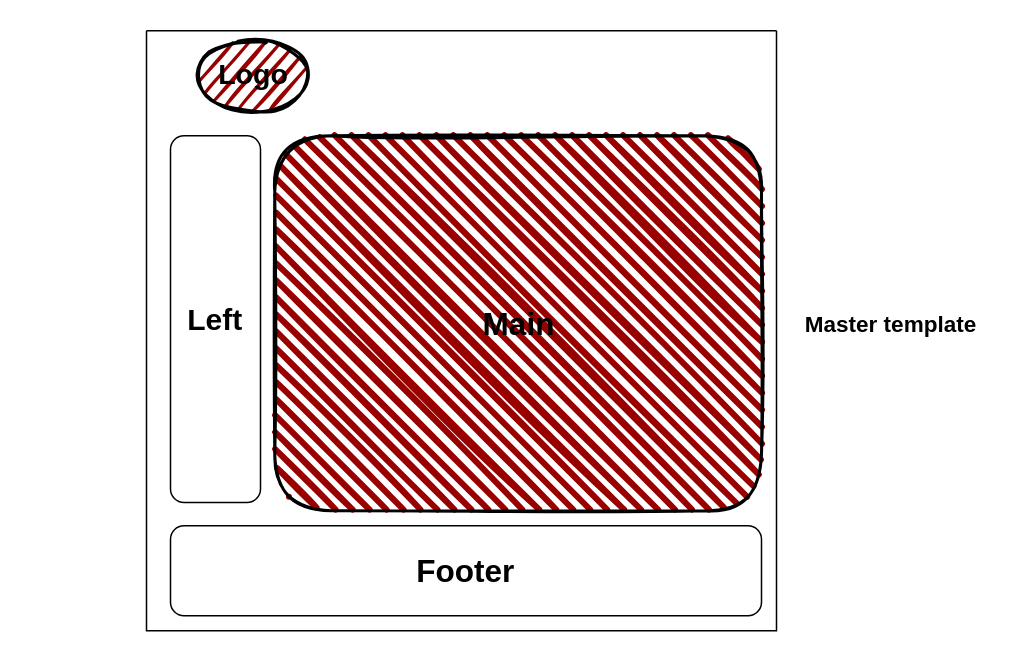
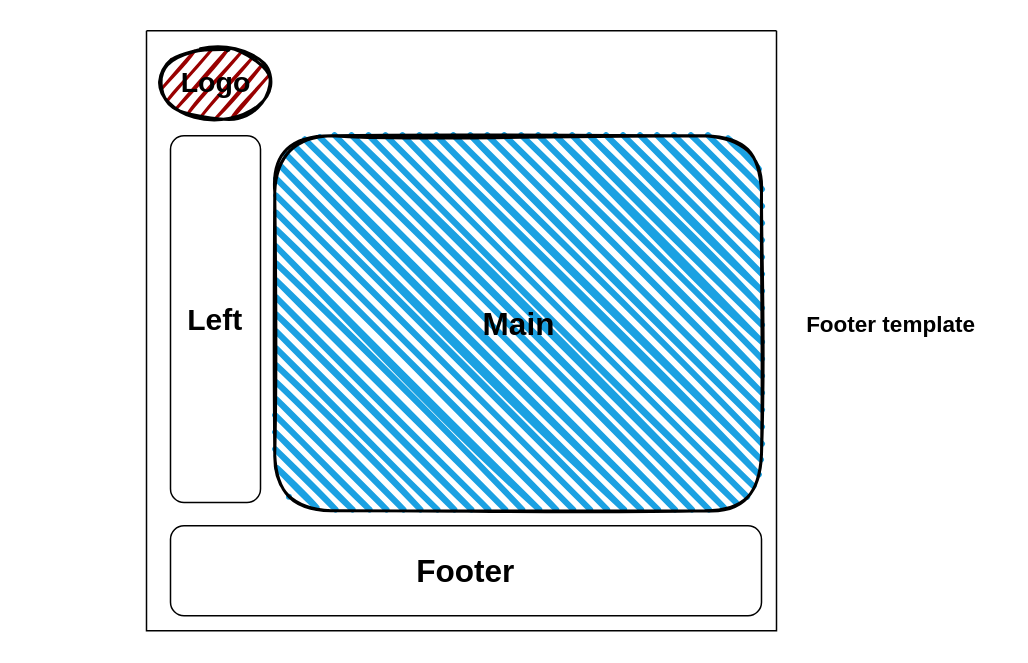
node "Logo": moved (253, 76) -> (215, 83)
node "Main": fillcolor #990000 -> #1ba1e2
node "Master template": label "Master template" -> "Footer template"
